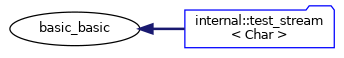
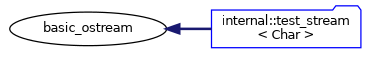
node "basic_basic": label "basic_basic" -> "basic_ostream"
